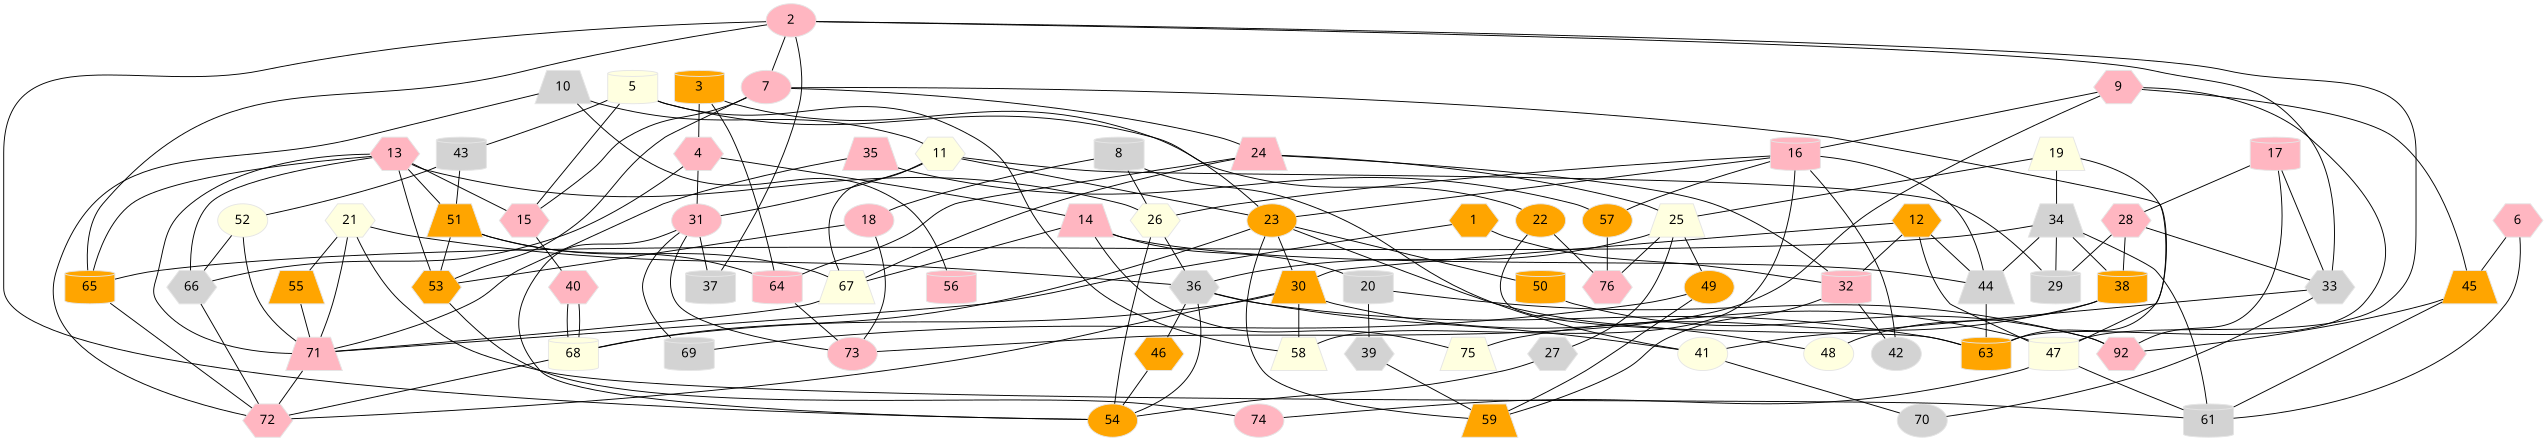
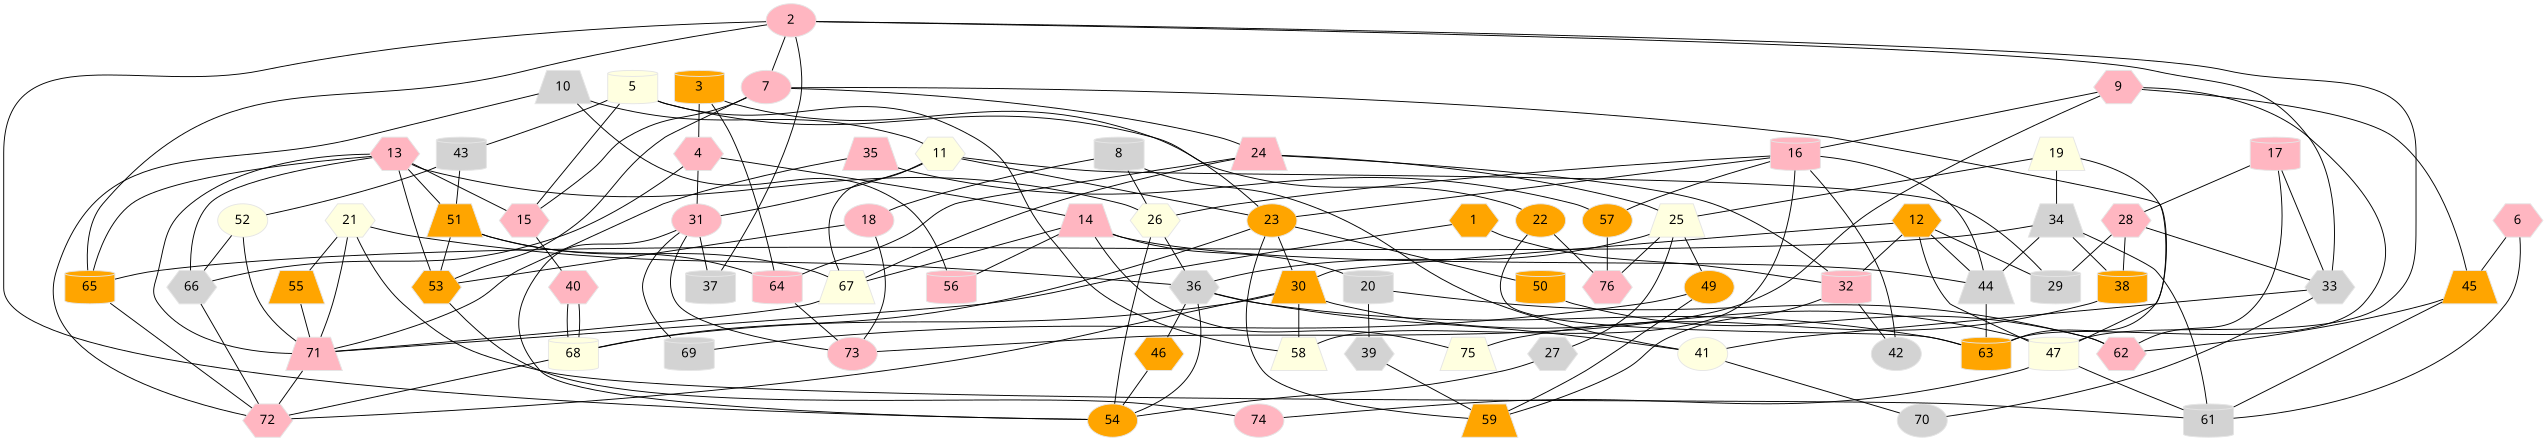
edge "14" -- "56": added
edge "34" -- "29": now "12" -- "29"
node "48": removed
node "92": label "92" -> "62"
